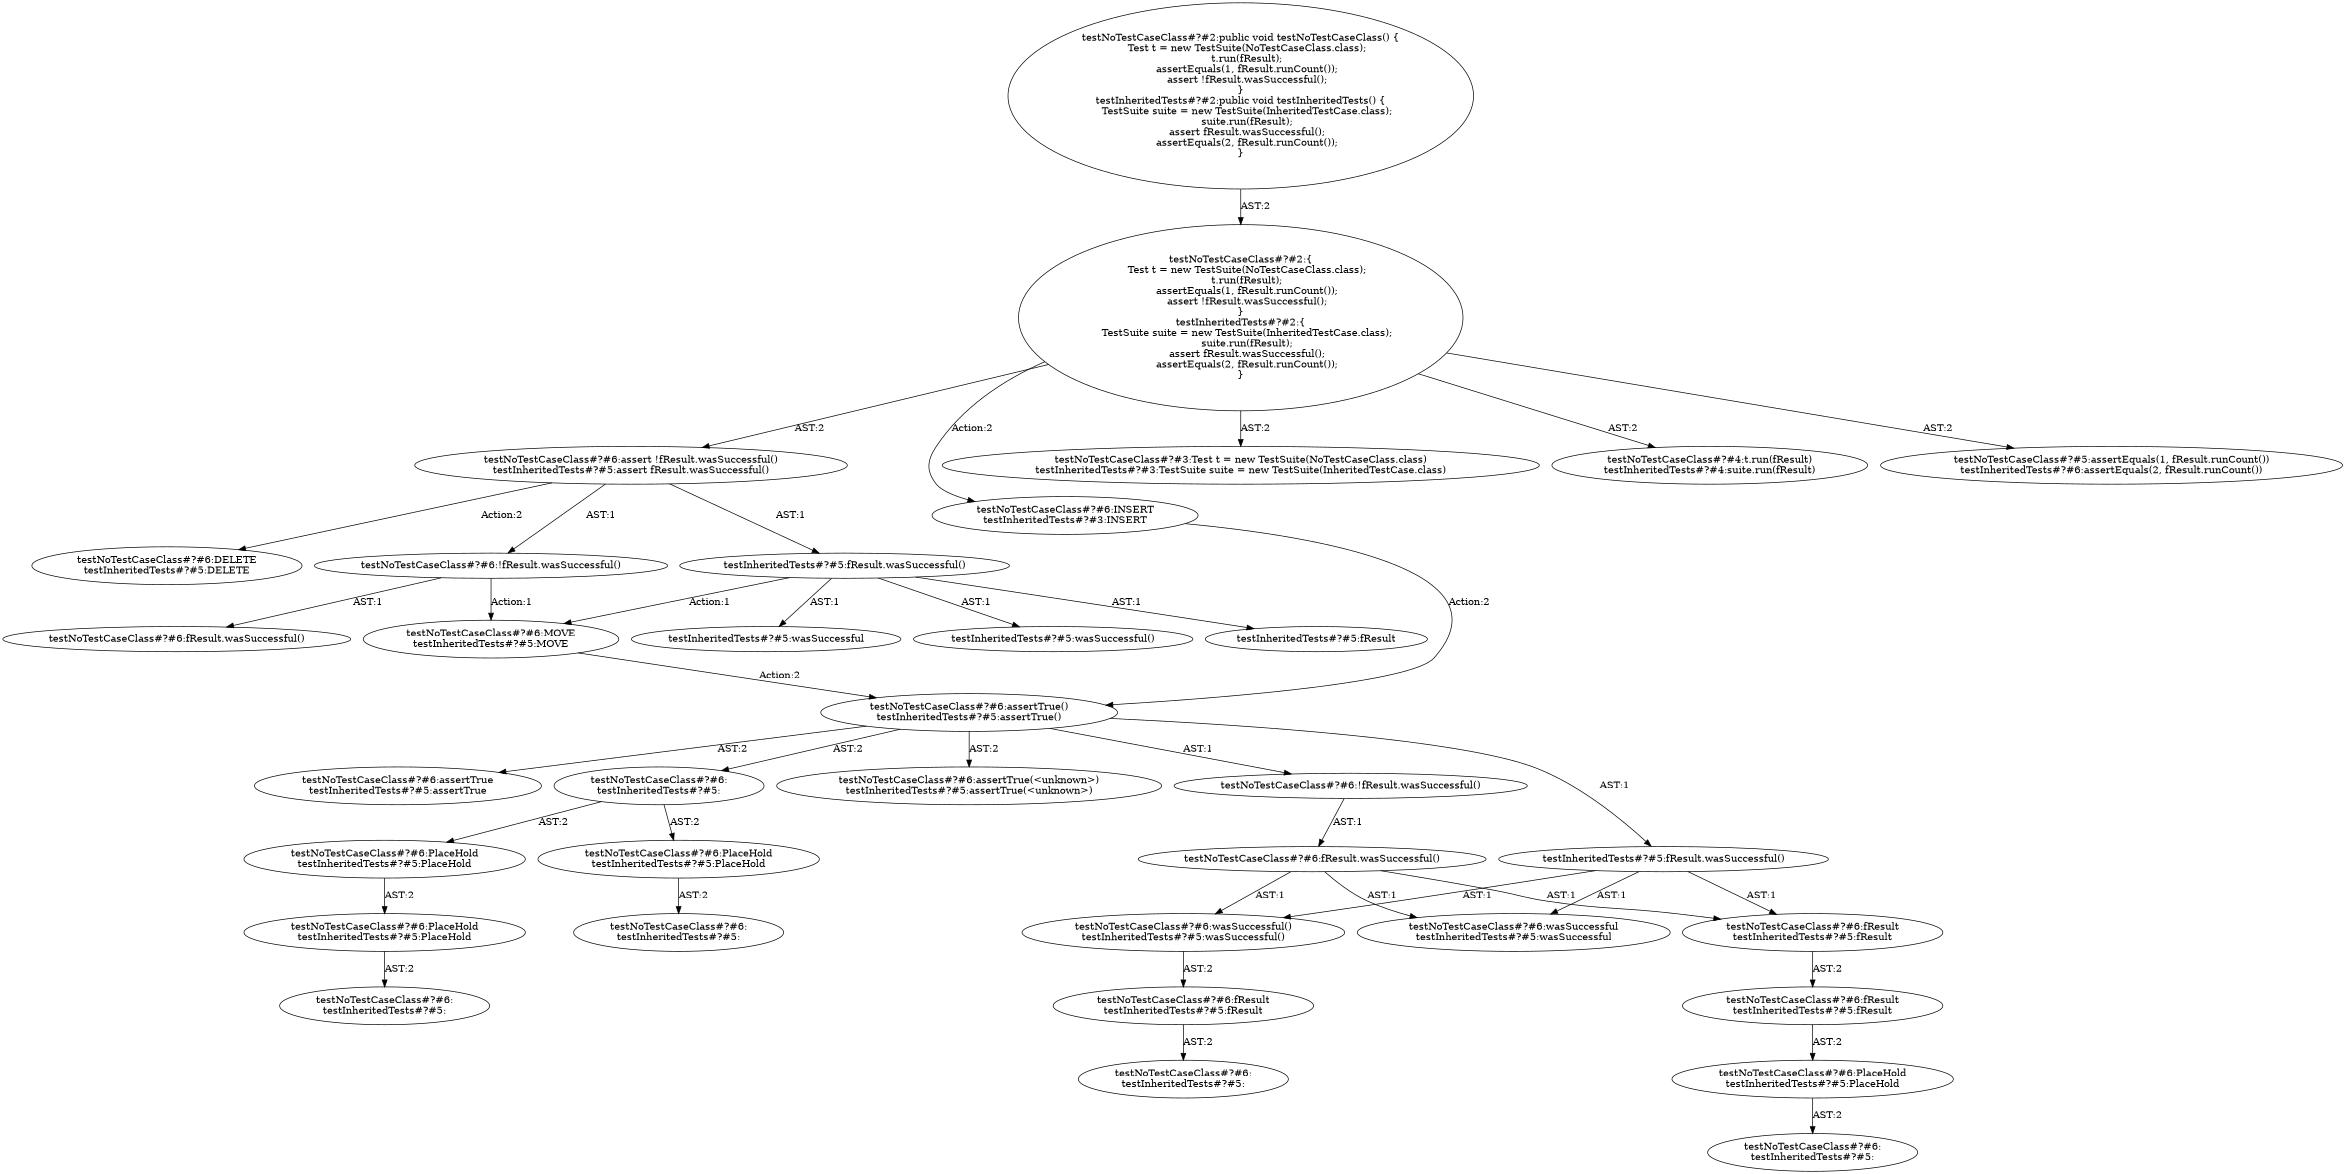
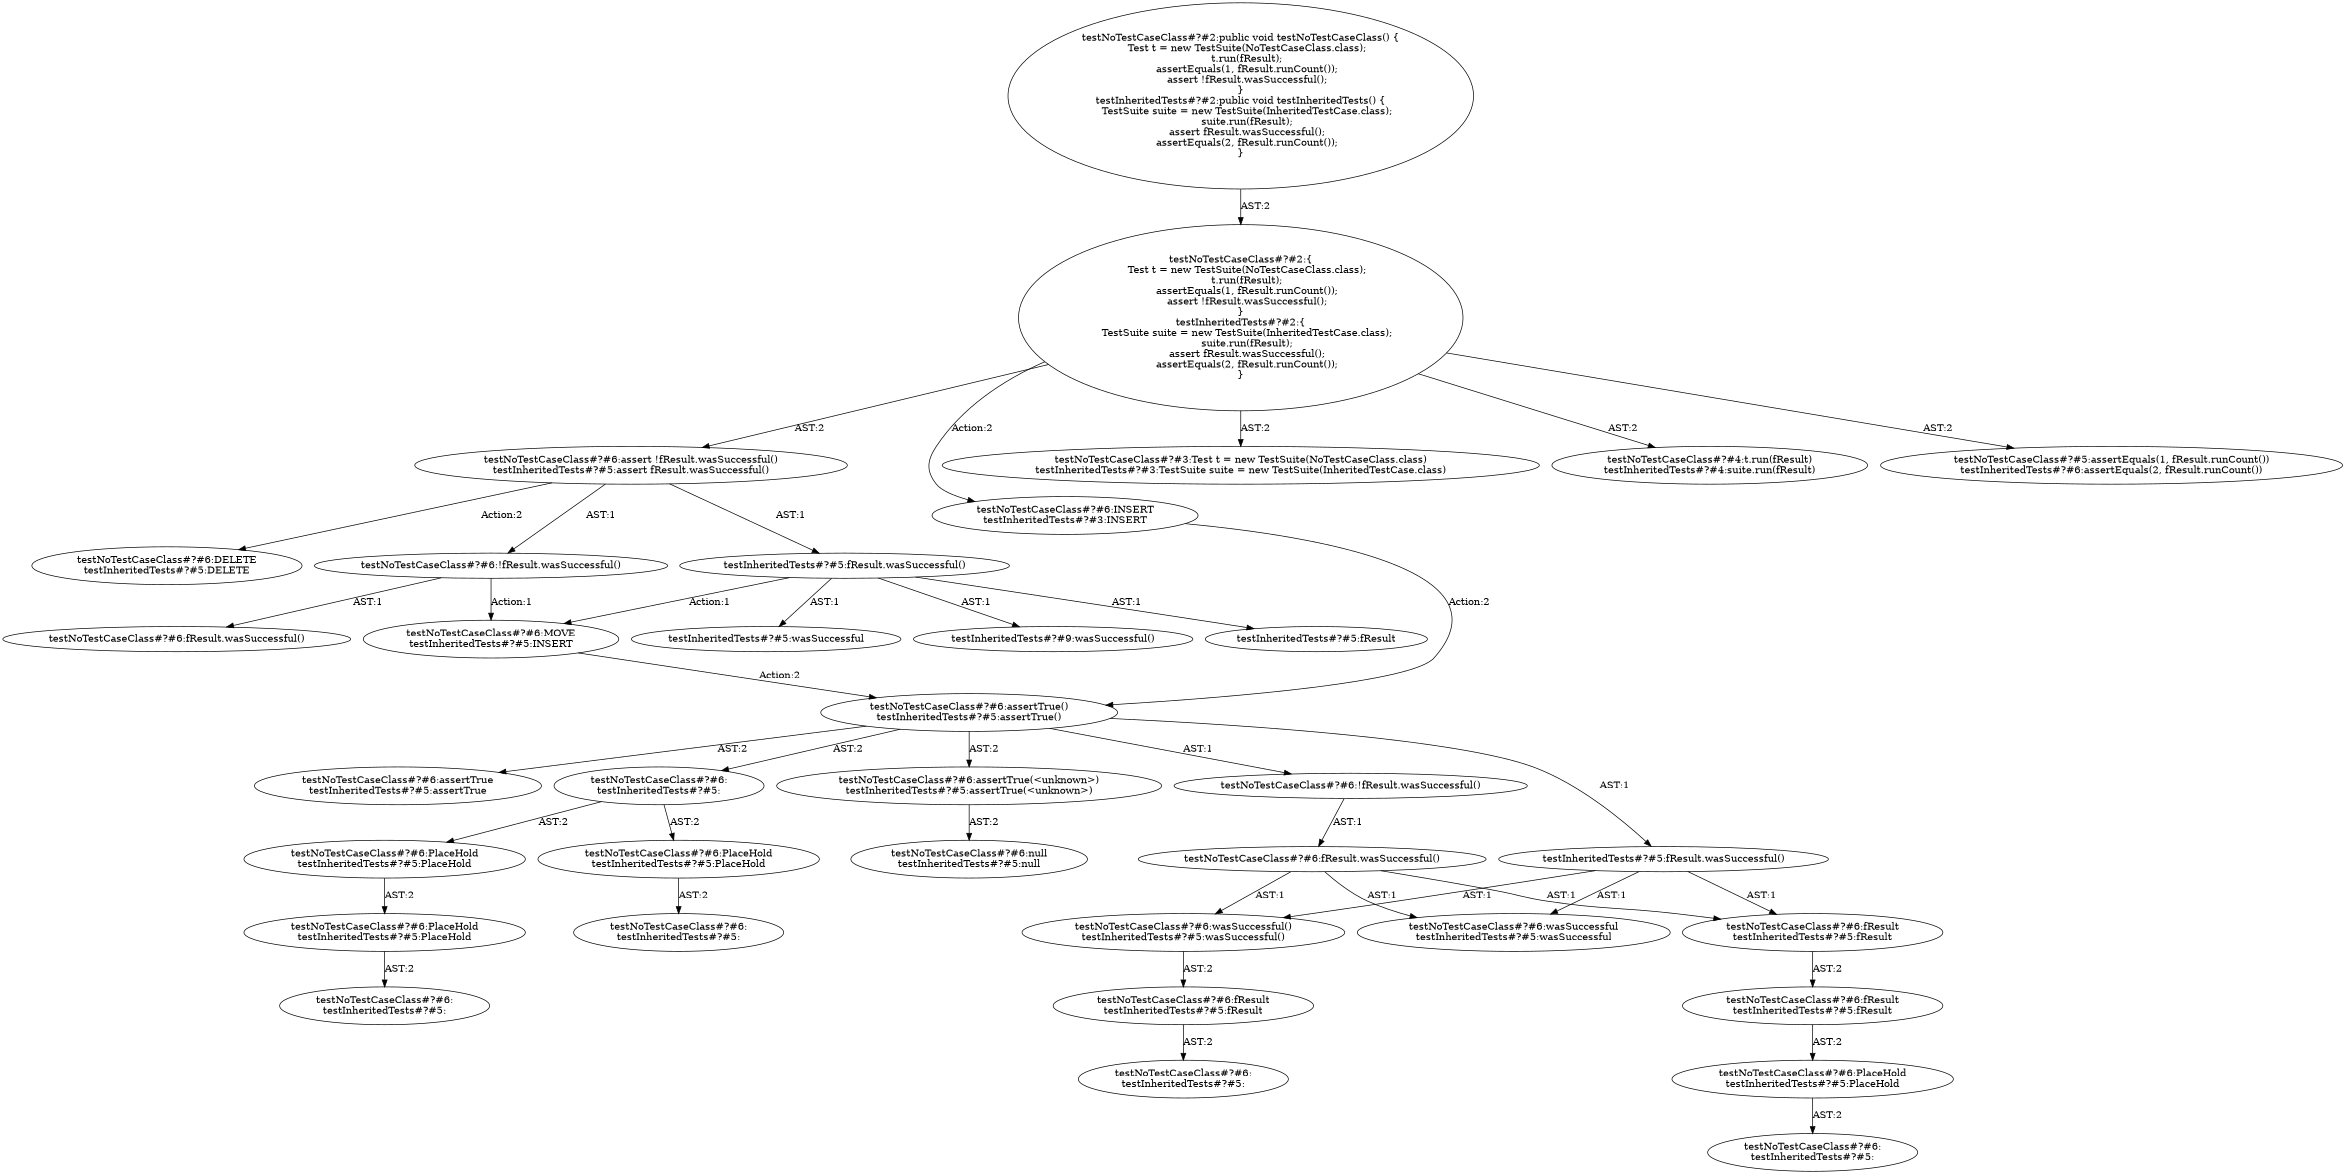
node "testNoTestCaseClass#?#6:MOVE testInheritedTests#?#5:MOVE": label "testNoTestCaseClass#?#6:MOVE testInheritedTests#?#5:MOVE" -> "testNoTestCaseClass#?#6:MOVE testInheritedTests#?#5:INSERT"
node "testInheritedTests#?#5:wasSuccessful()": label "testInheritedTests#?#5:wasSuccessful()" -> "testInheritedTests#?#9:wasSuccessful()"
node "testNoTestCaseClass#?#6:null testInheritedTests#?#5:null": added
